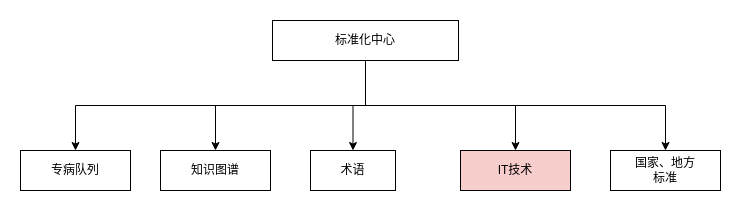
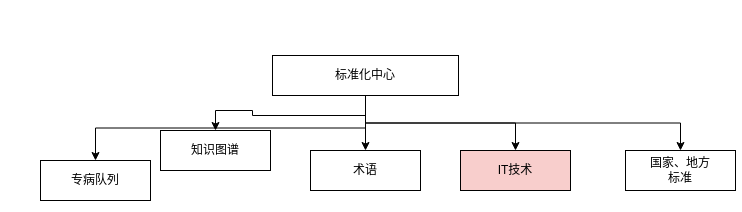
node "标准化中心": moved (366, 41) -> (366, 76)
node "专病队列": moved (76, 171) -> (96, 181)
node "知识图谱": moved (216, 171) -> (216, 151)
node "术语": size 85x40 -> 110x40
node "国家、地方 标准": moved (666, 171) -> (681, 171)
